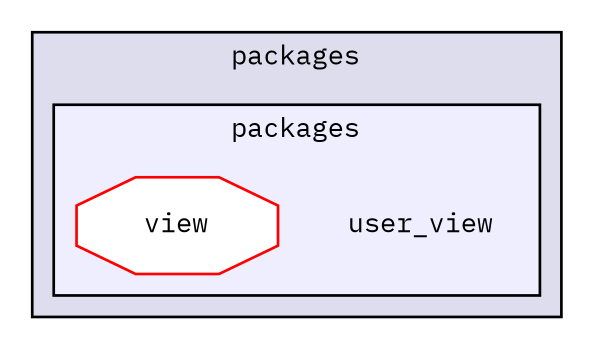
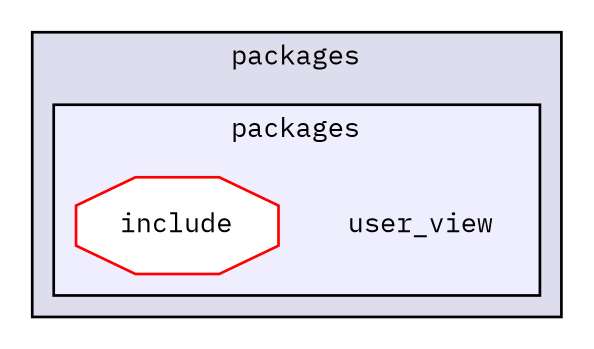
node "view": label "view" -> "include"
